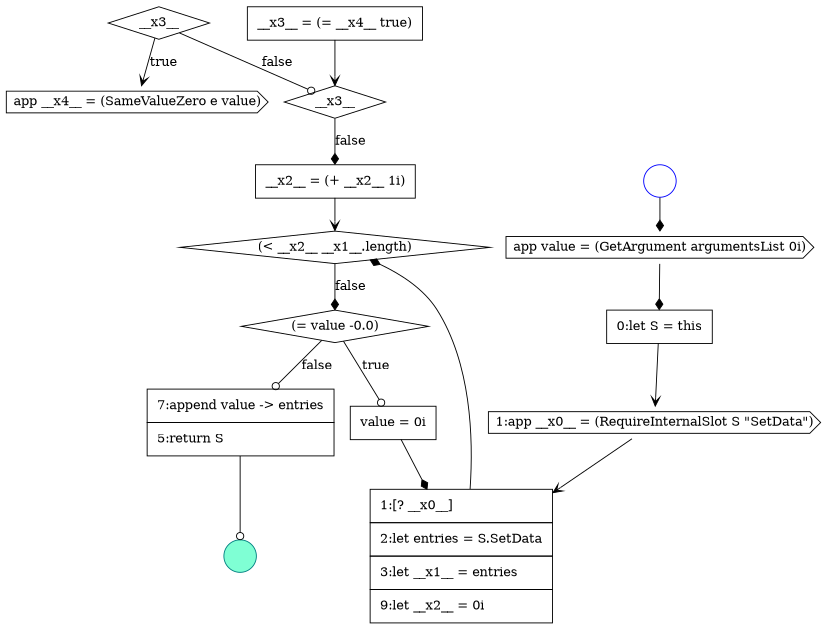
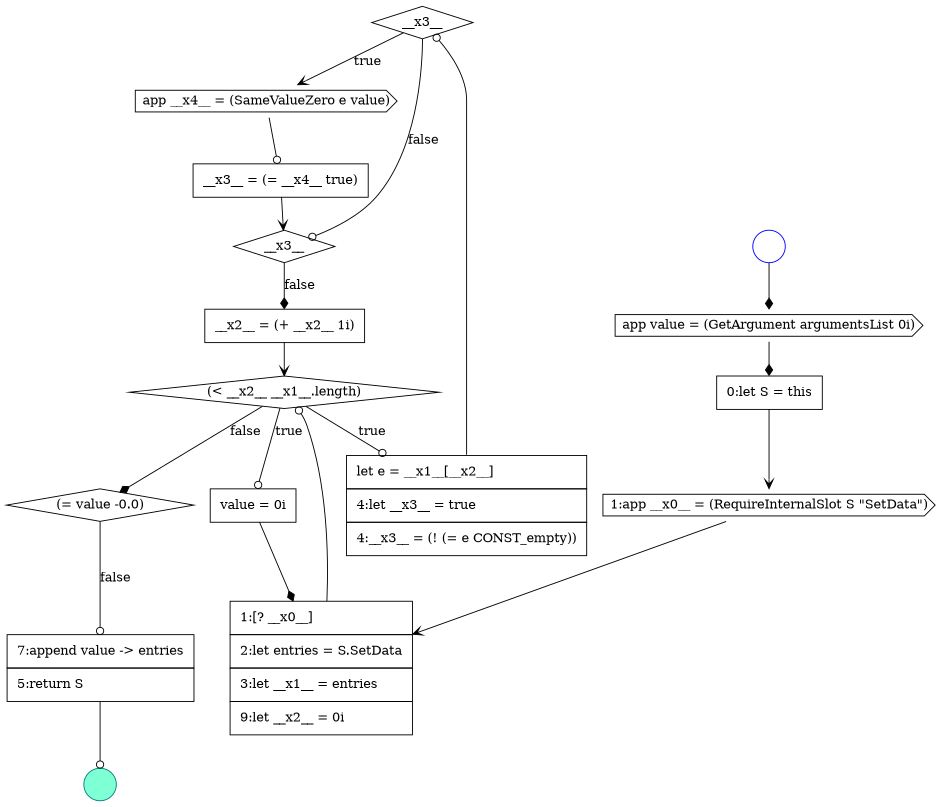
edge "app __x4__ = (SameValueZero e value)" -> "__x3__ = (= __x4__ true)": added
edge "1:[? __x0__]" -> "(< __x2__ __x1__.length)": arrowhead diamond -> odot
edge "(= value -0.0)" -> "value = 0i": now "(< __x2__ __x1__.length)" -> "value = 0i"
node "let e = __x1__[__x2__]": added
